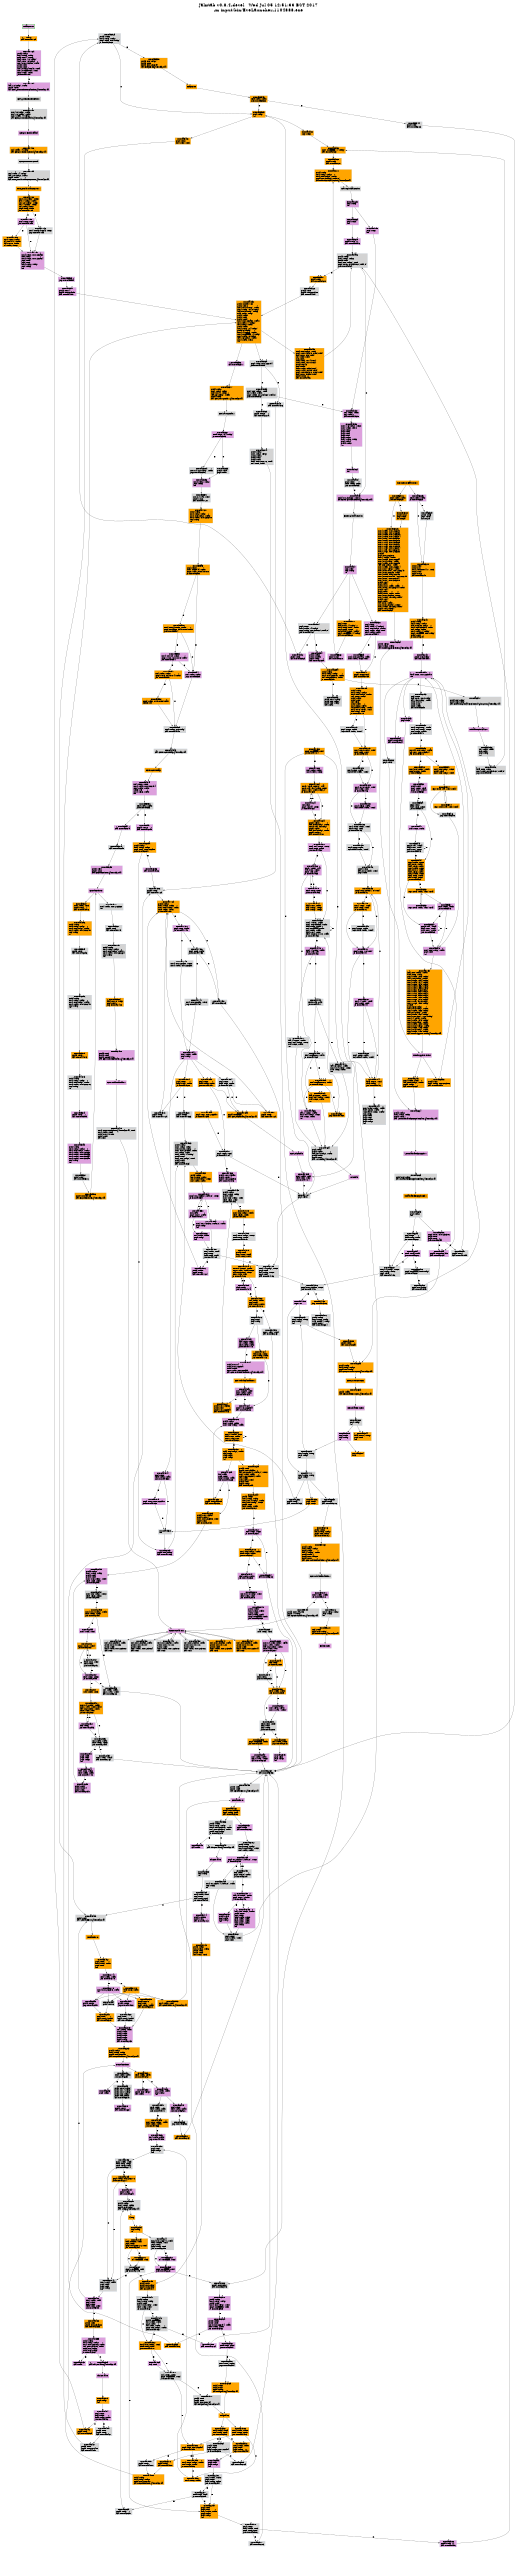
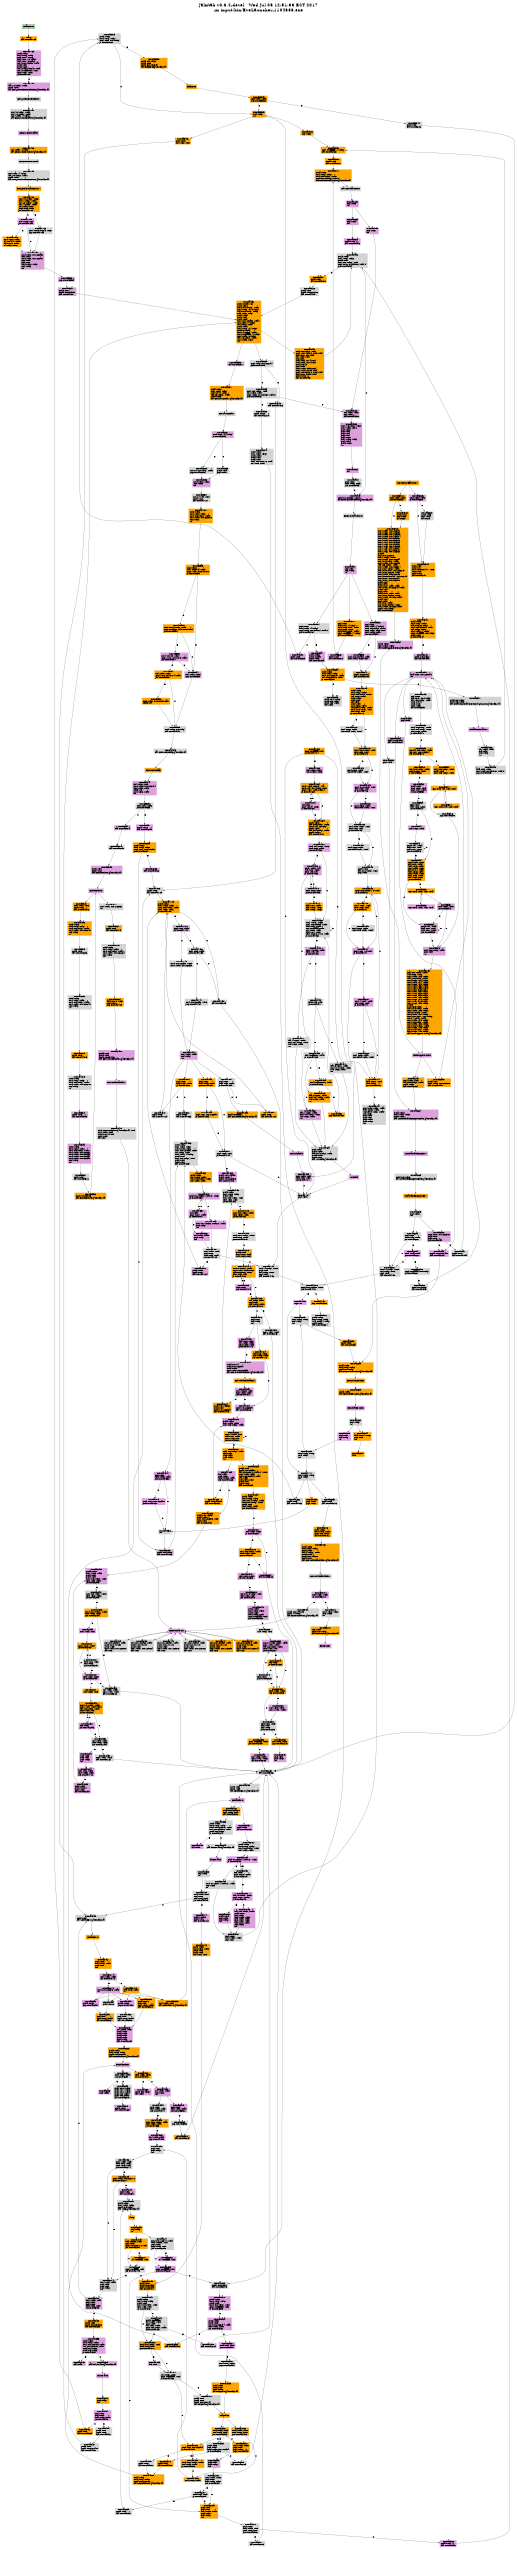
node "0x00d99327 pushl %esi call 0x00d9e175": fillcolor lightgrey -> orange
edge "0x00da75a5 popl %ecx testl %eax, %eax jne 0x00da75b7" -> "0x00da76ad pushl $0xfffffff4 call GetStdHandle@kernel32.dll": now "0x00da75a5 popl %ecx testl %eax, %eax jne 0x00da75b7" -> "0x00da75aa cmpl $0x1, 0x012669b0 je 0x00da76ad"
edge "0x00d96b09 popl %ecx popl %ebp ret" -> "0x00da630d int3": now "0x00da6344 addl $0x10, %esp popl %esi ret" -> "0x00da630d int3"
edge "0x00db2deb movw %ax, (%edi) call 0x00d9616f" -> "0x00db2de5 xorl %eax, %eax testl %ecx, %ecx jne 0x00db2dbb": reversed
edge "0x00da5460 pushl 0x0123d32c movl %eax, %edi call 0x00da2336" -> "0x00d9395b pushl %eax call 0x00d96182": now "GetLastError" -> "0x00d9395b pushl %eax call 0x00d96182"
